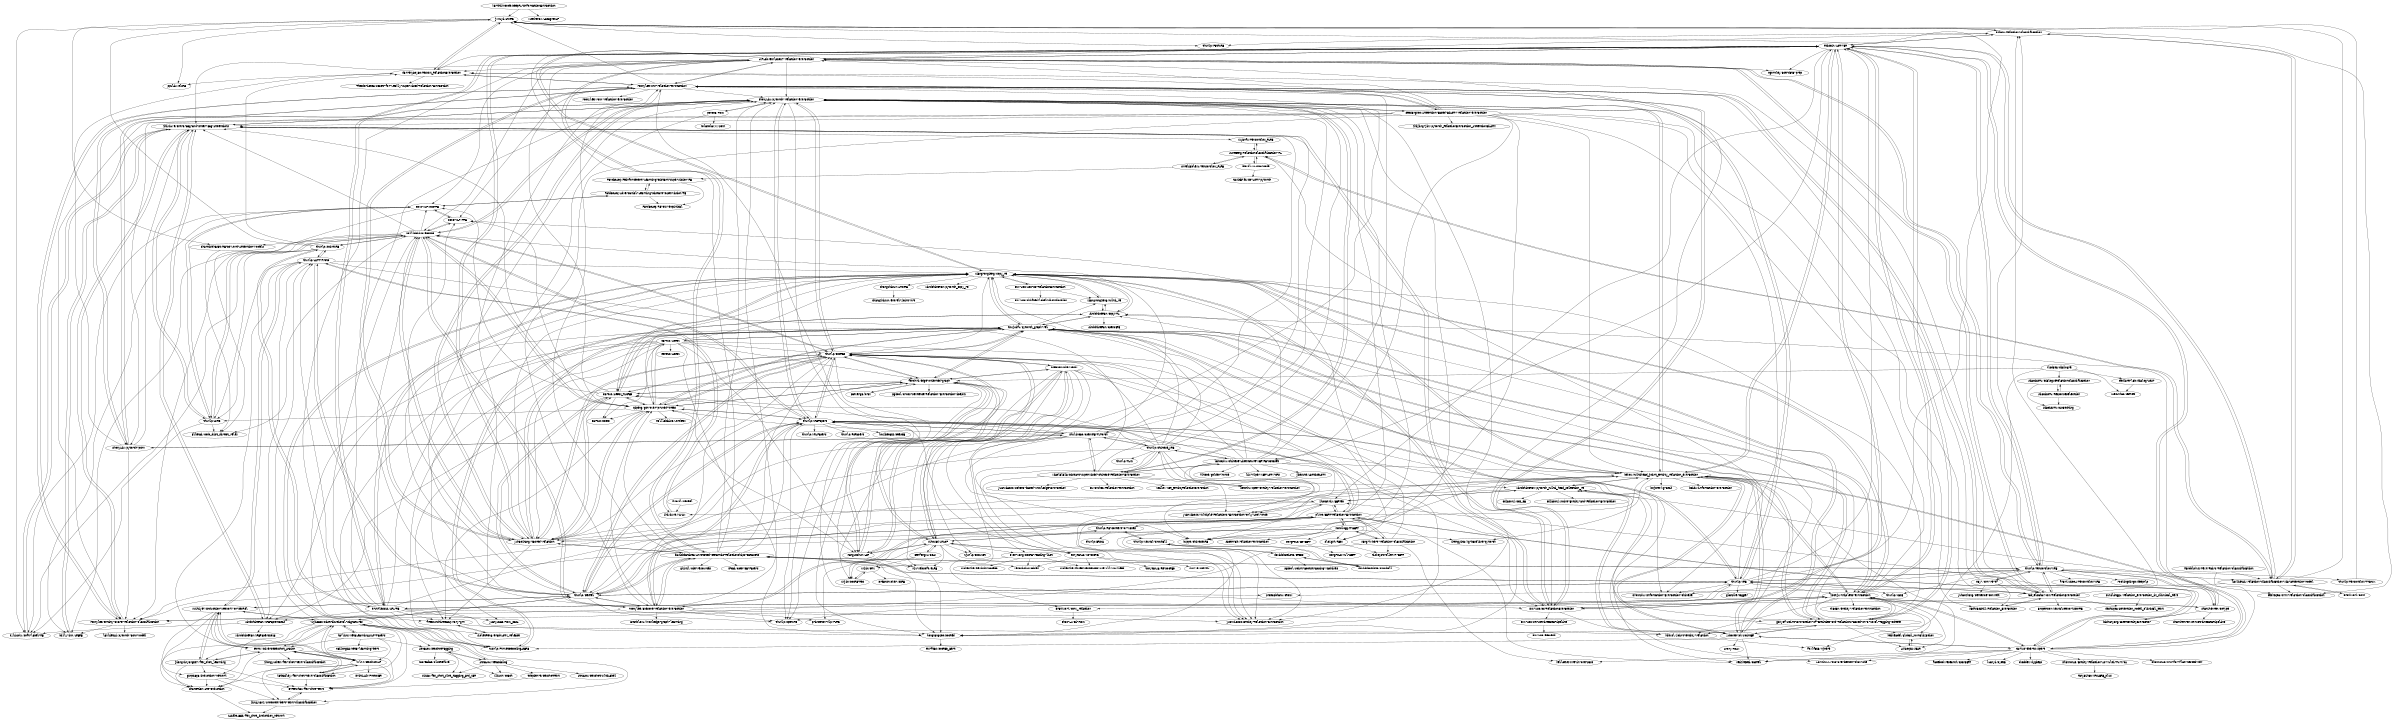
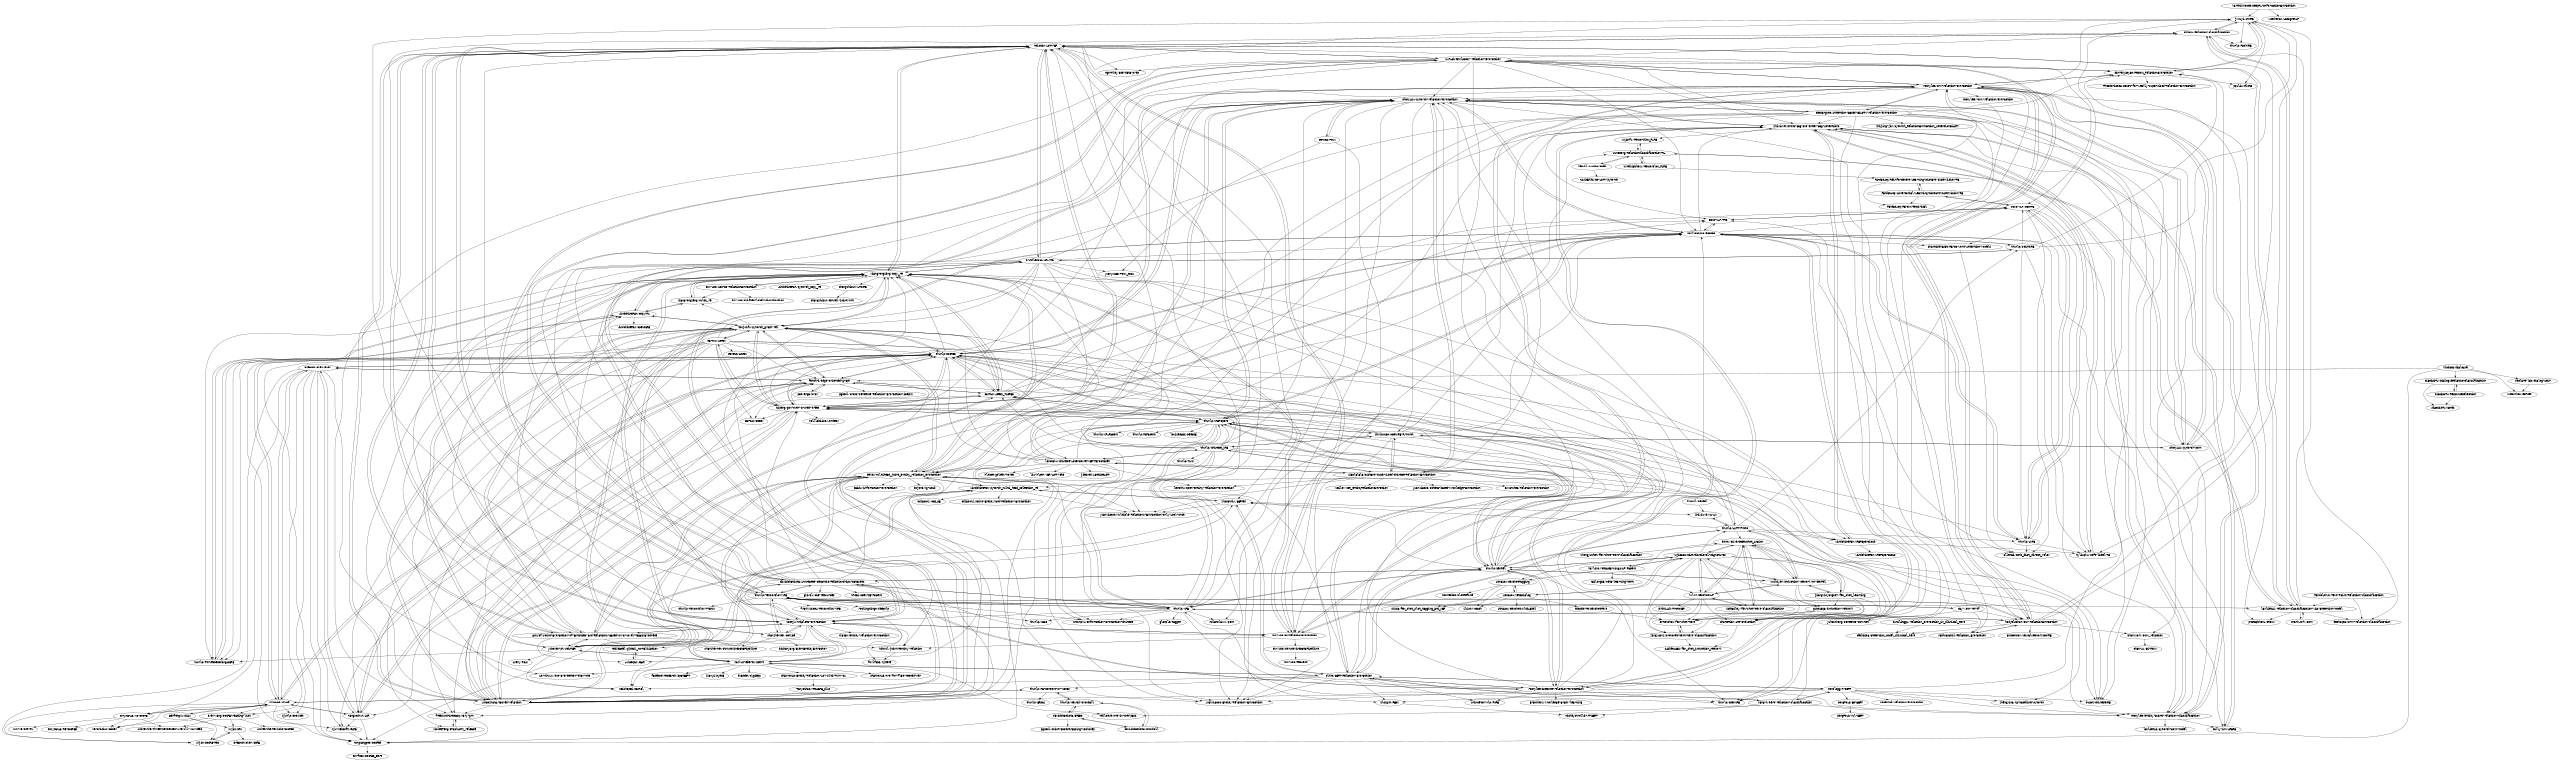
edge "thunlp/NRE" -> "ShomyLiu/pytorch-relation-extraction": now "thunlp/NRE" -> "molamolaxxx/pcnn"
edge "thunlp/JointNRE" -> "thunlp/HATT-Proto": now "thunlp/JointNRE" -> "DFKI-NLP/DISTRE"
node "JiaQiSJTU/QAmatching": label "JiaQiSJTU/QAmatching" -> "JiaQiSJTU/Names"
